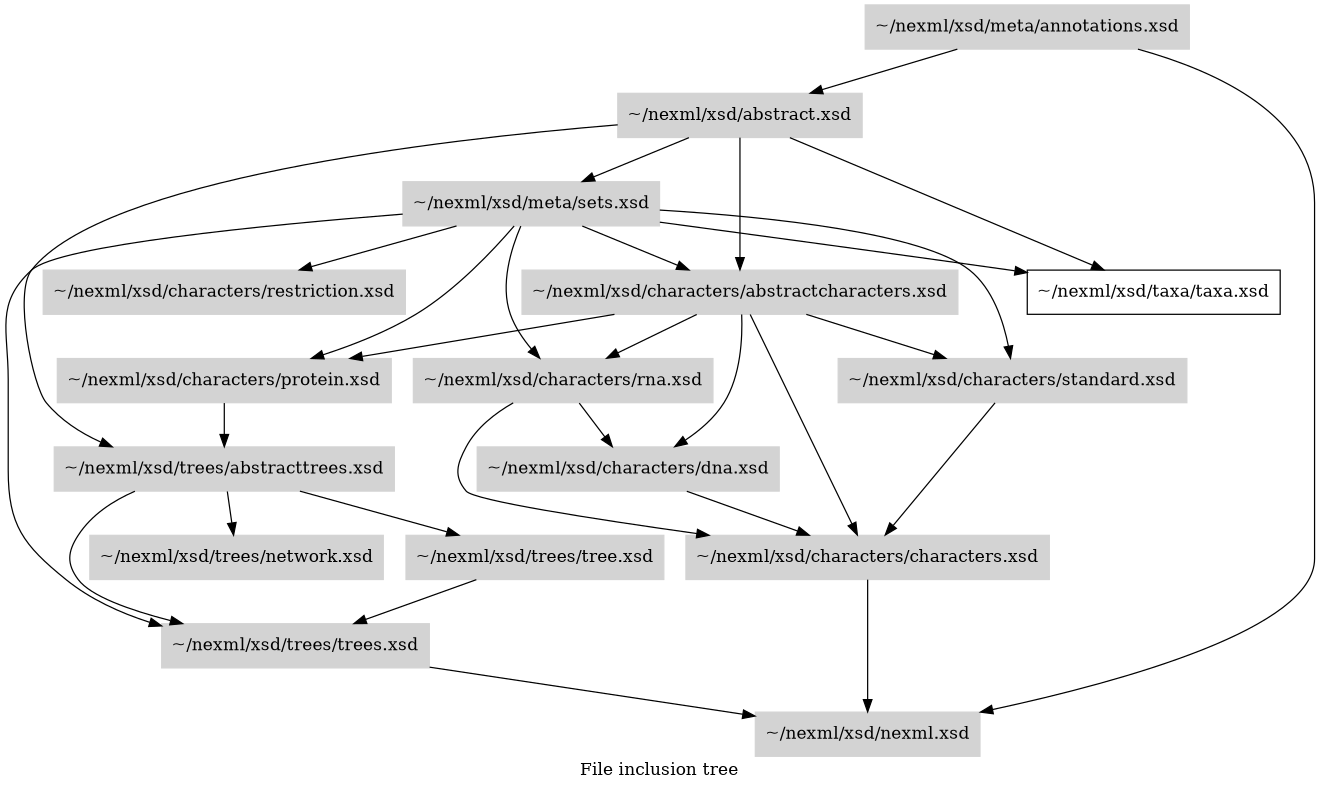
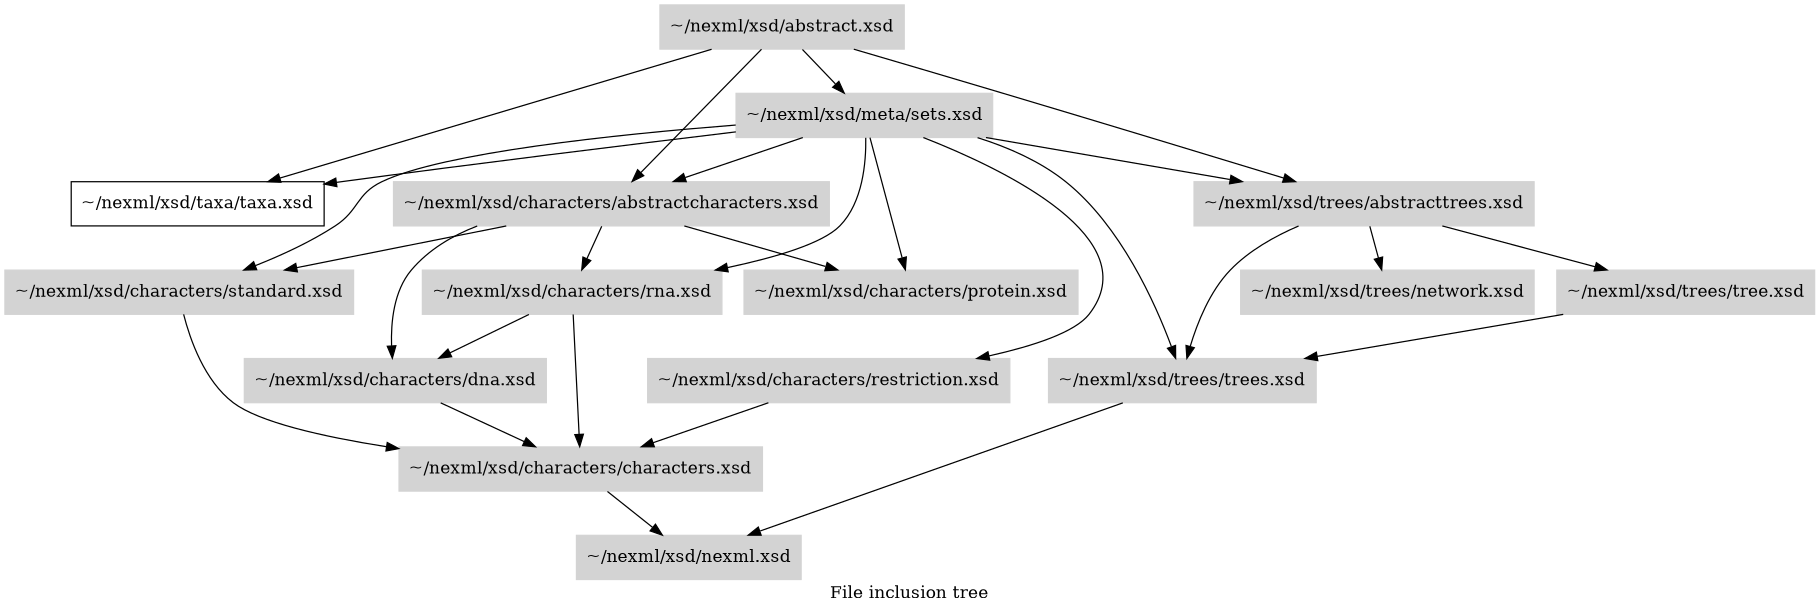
node "~/nexml/xsd/meta/annotations.xsd": removed
edge "~/nexml/xsd/characters/protein.xsd" -> "~/nexml/xsd/trees/abstracttrees.xsd": now "~/nexml/xsd/meta/sets.xsd" -> "~/nexml/xsd/trees/abstracttrees.xsd"
edge "~/nexml/xsd/characters/abstractcharacters.xsd" -> "~/nexml/xsd/characters/characters.xsd": now "~/nexml/xsd/characters/restriction.xsd" -> "~/nexml/xsd/characters/characters.xsd"
